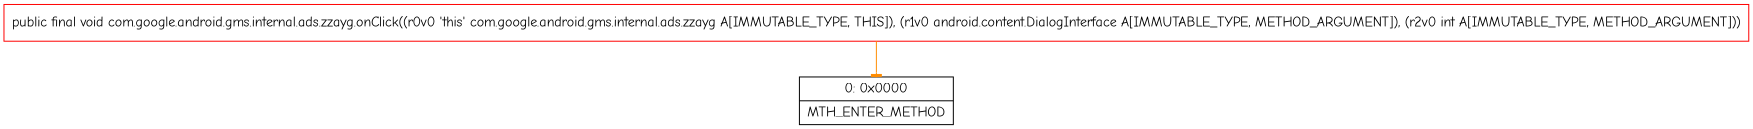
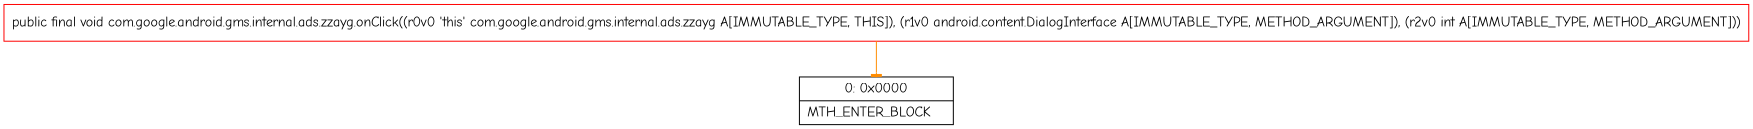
node "0: 0x0000": text "MTH_ENTER_METHOD" -> "MTH_ENTER_BLOCK"
